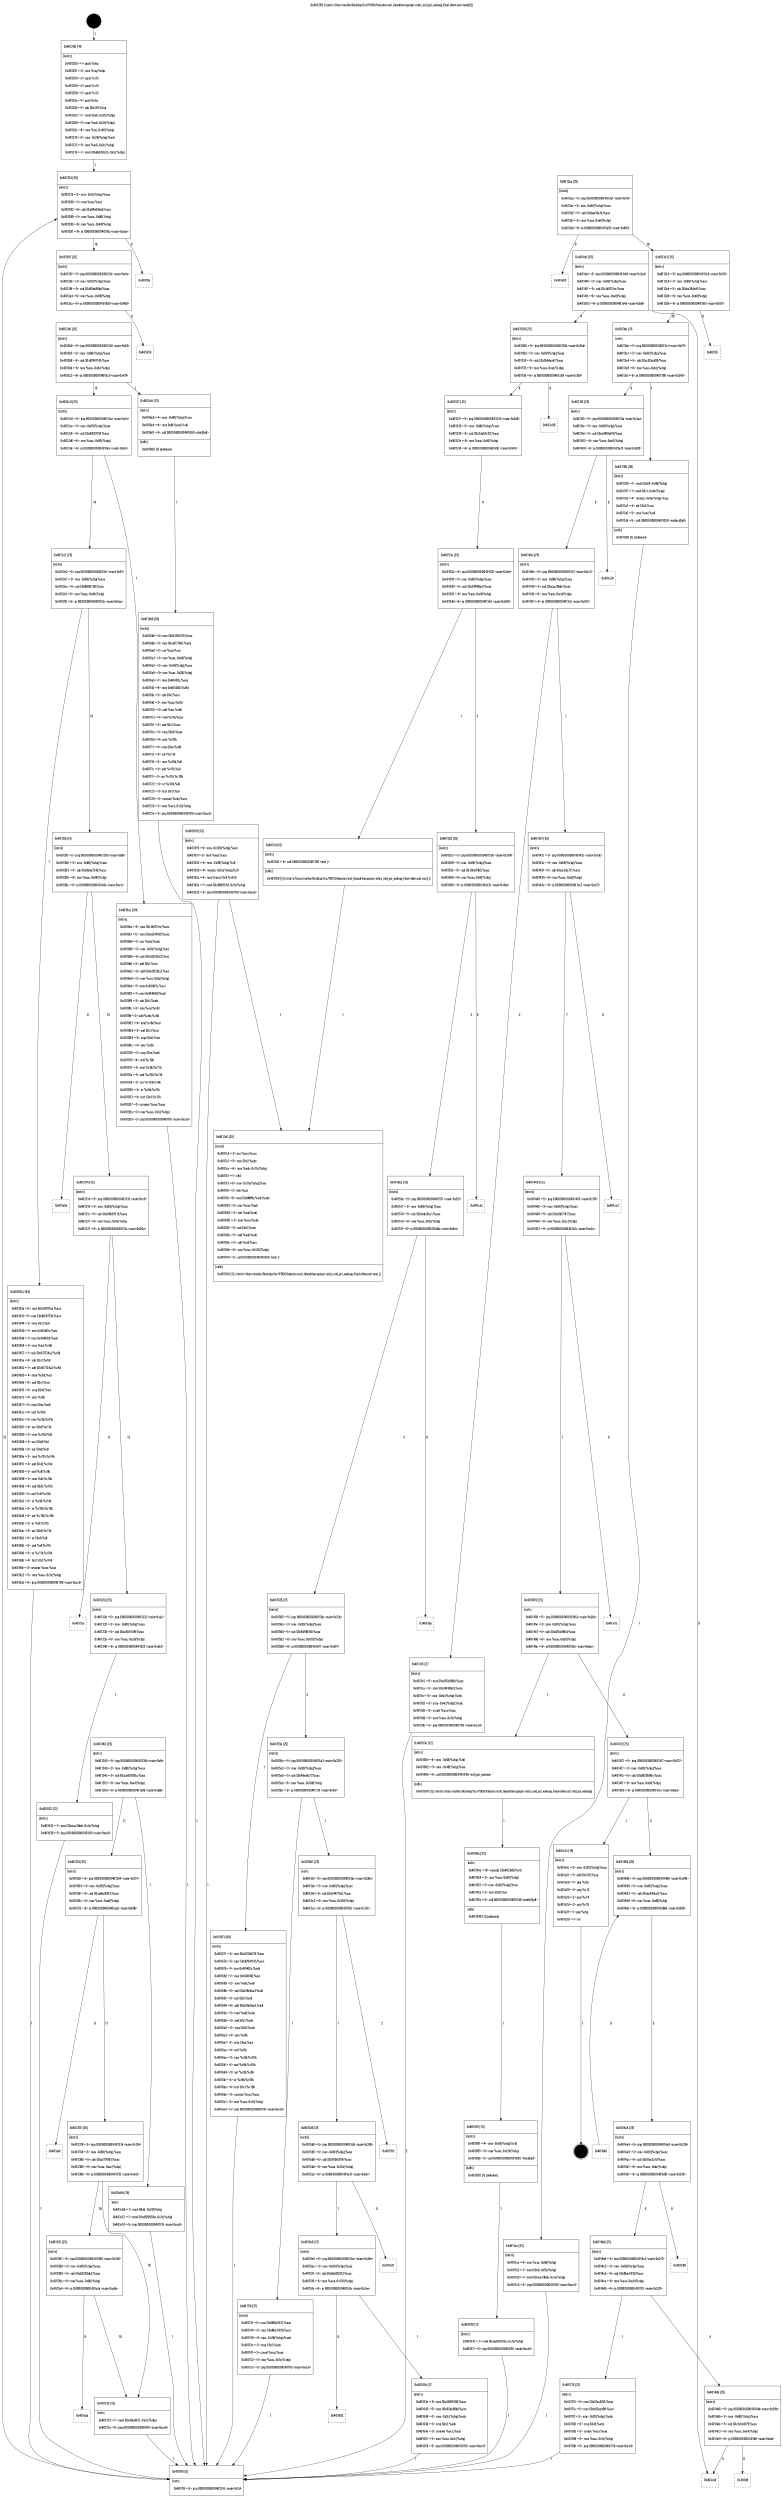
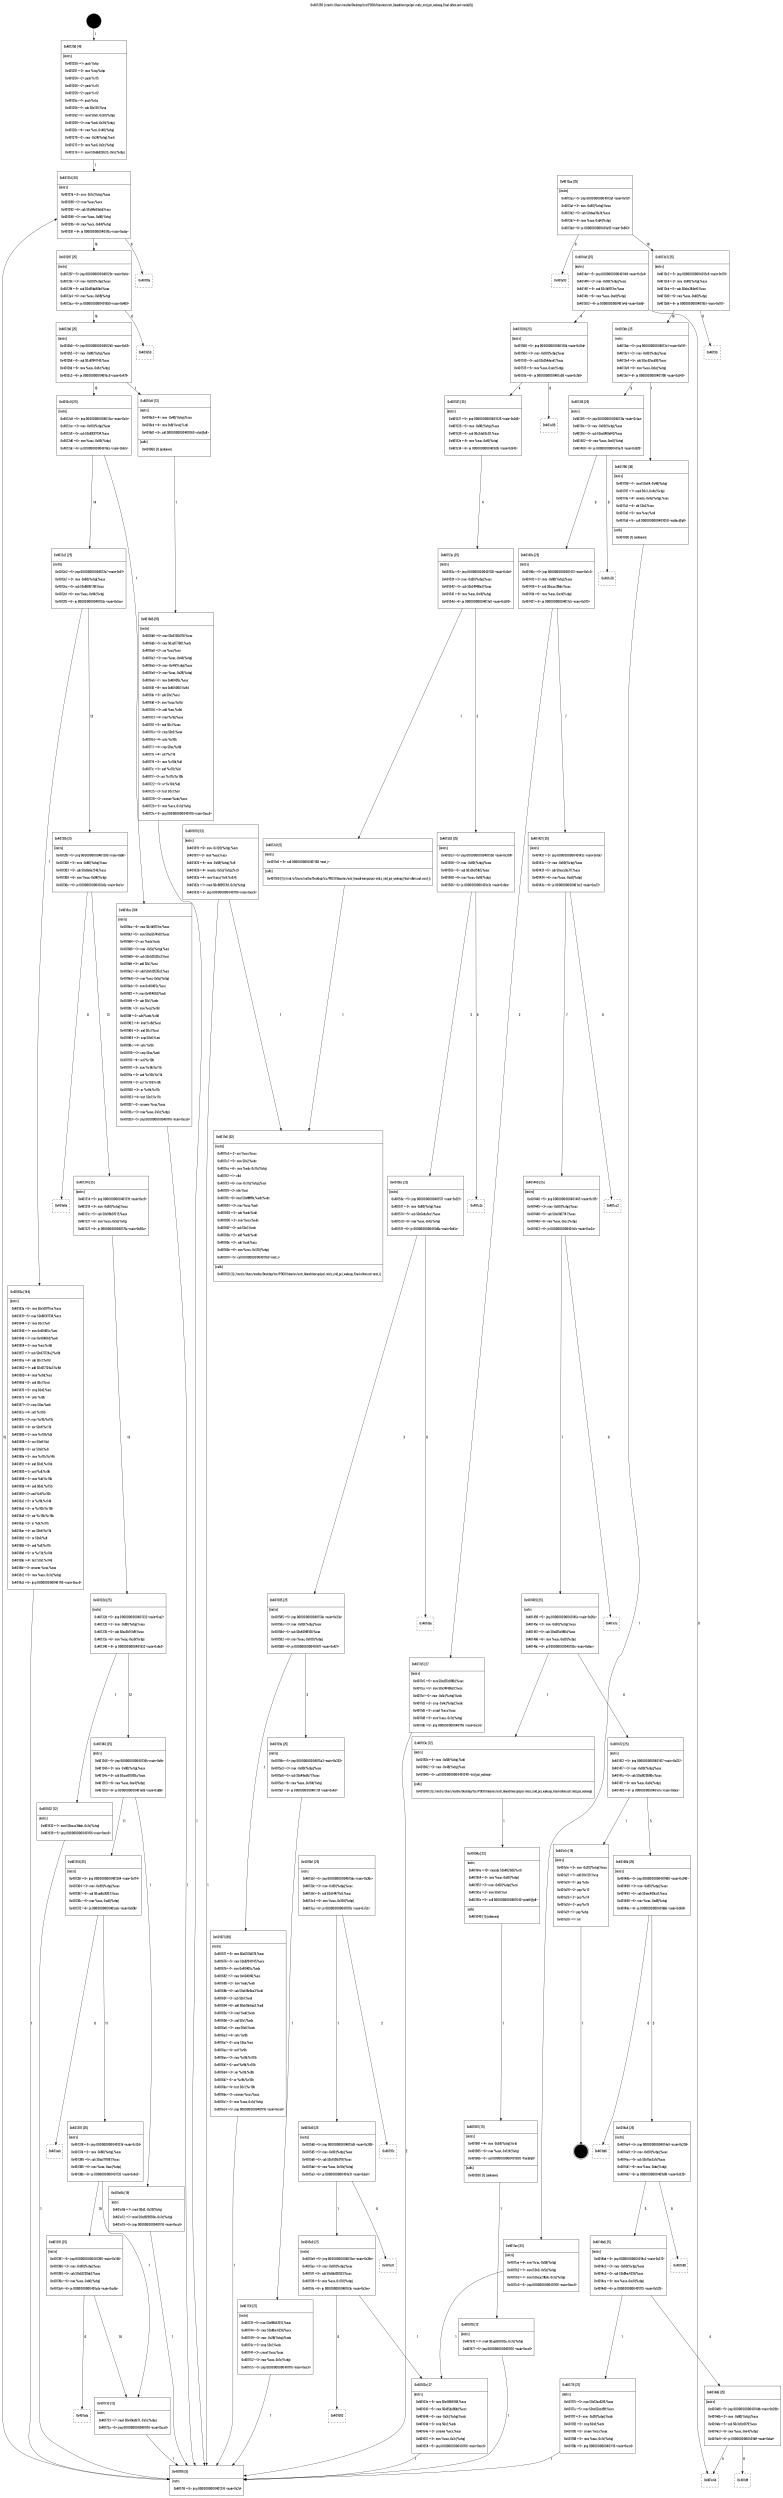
edge "0x401297 [25]" -> "0x4012b0 [25]": added, label "16"
node "0x40175a": removed
edge "0x40132d [25]" -> "0x401346 [25]": added, label "12"
edge "0x40159e [25]" -> "0x4015b7 [25]": removed, label "1"
edge "0x401bb6" -> "0x40148b [25]": reversed
edge "0x401378 [25]" -> "0x401733 [12]": label " 10" -> " 1"
edge "0x4017ae [23]" -> "0x401f16 [5]": now "0x4017ae [23]" -> "0x40163e [27]"
